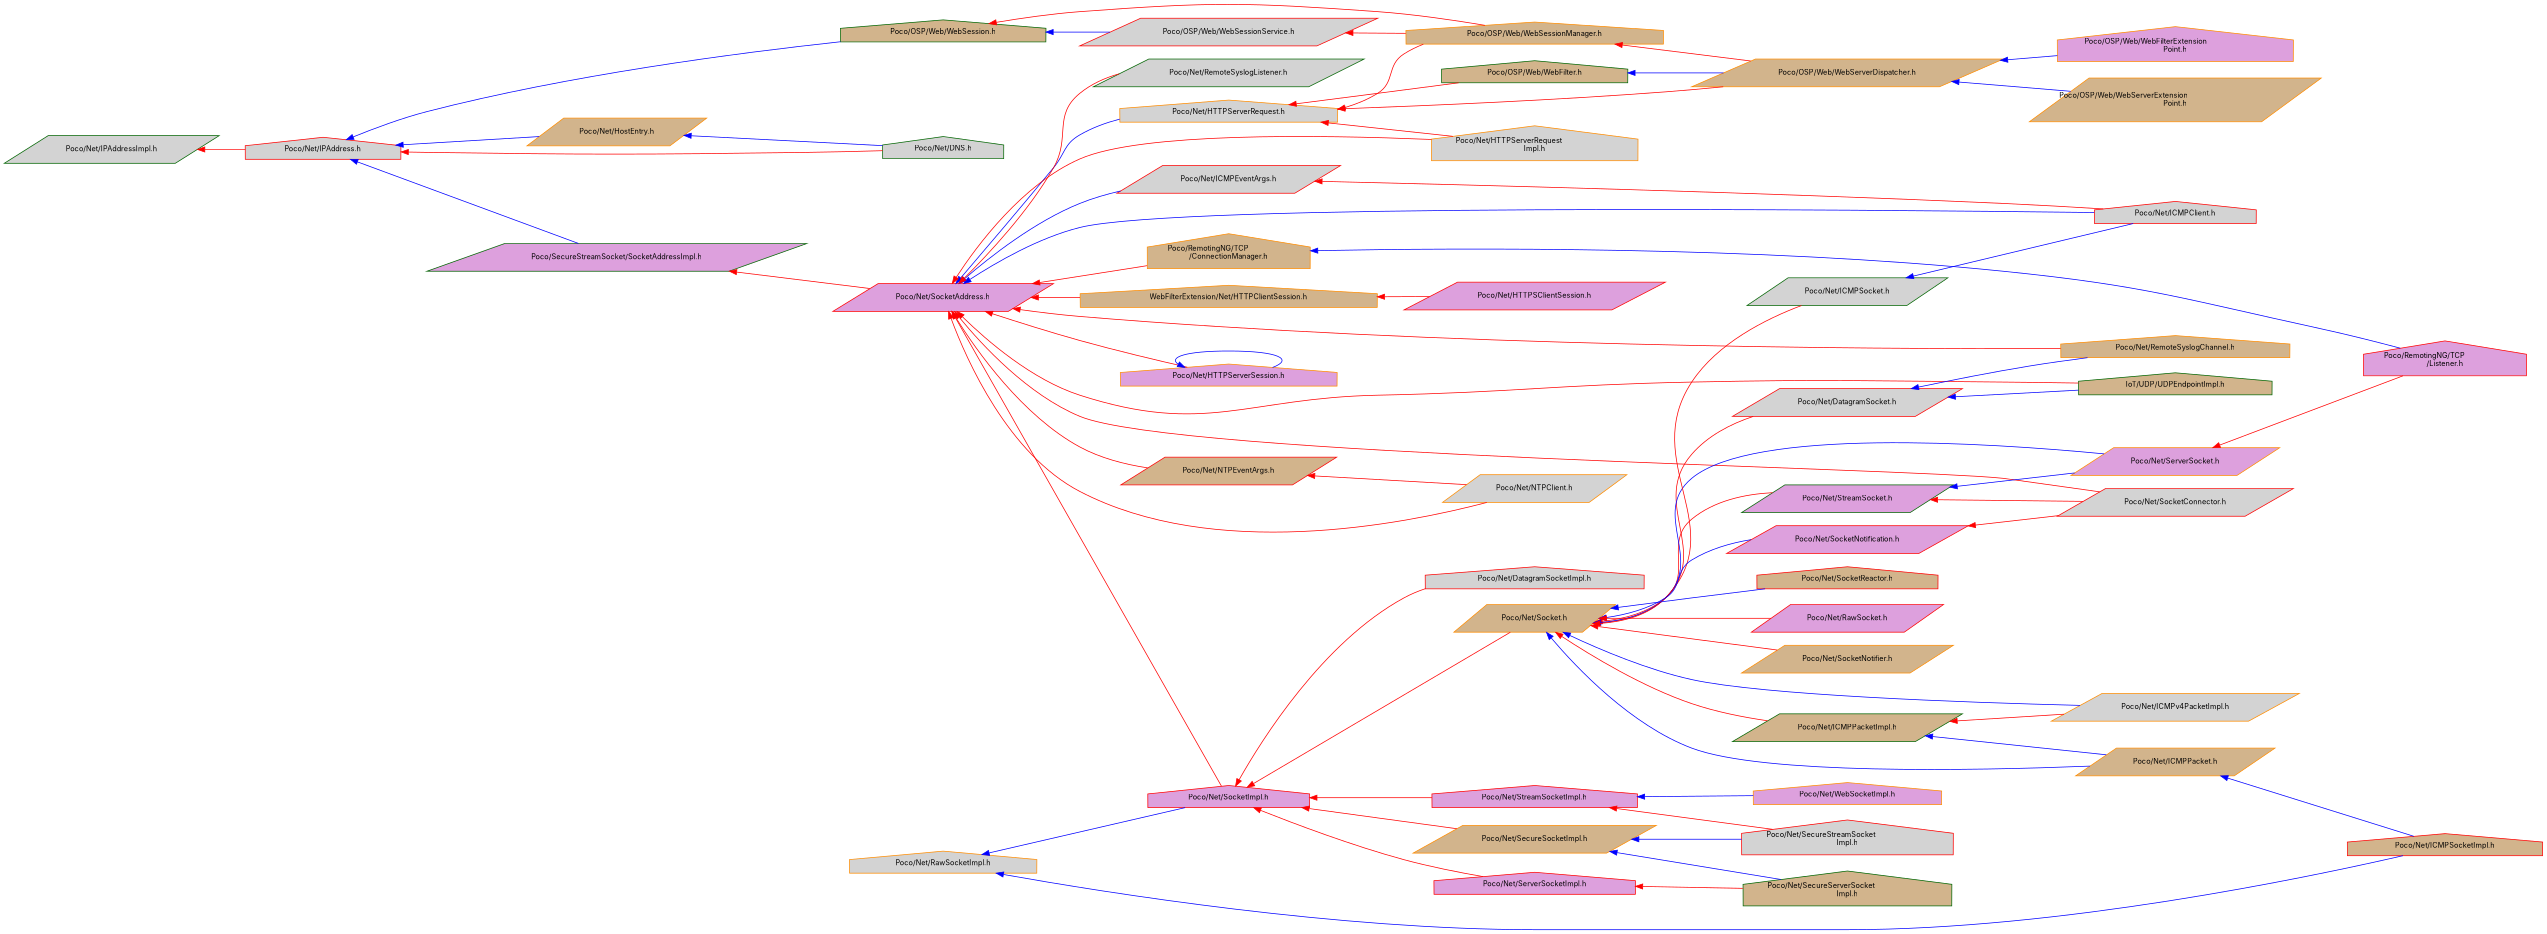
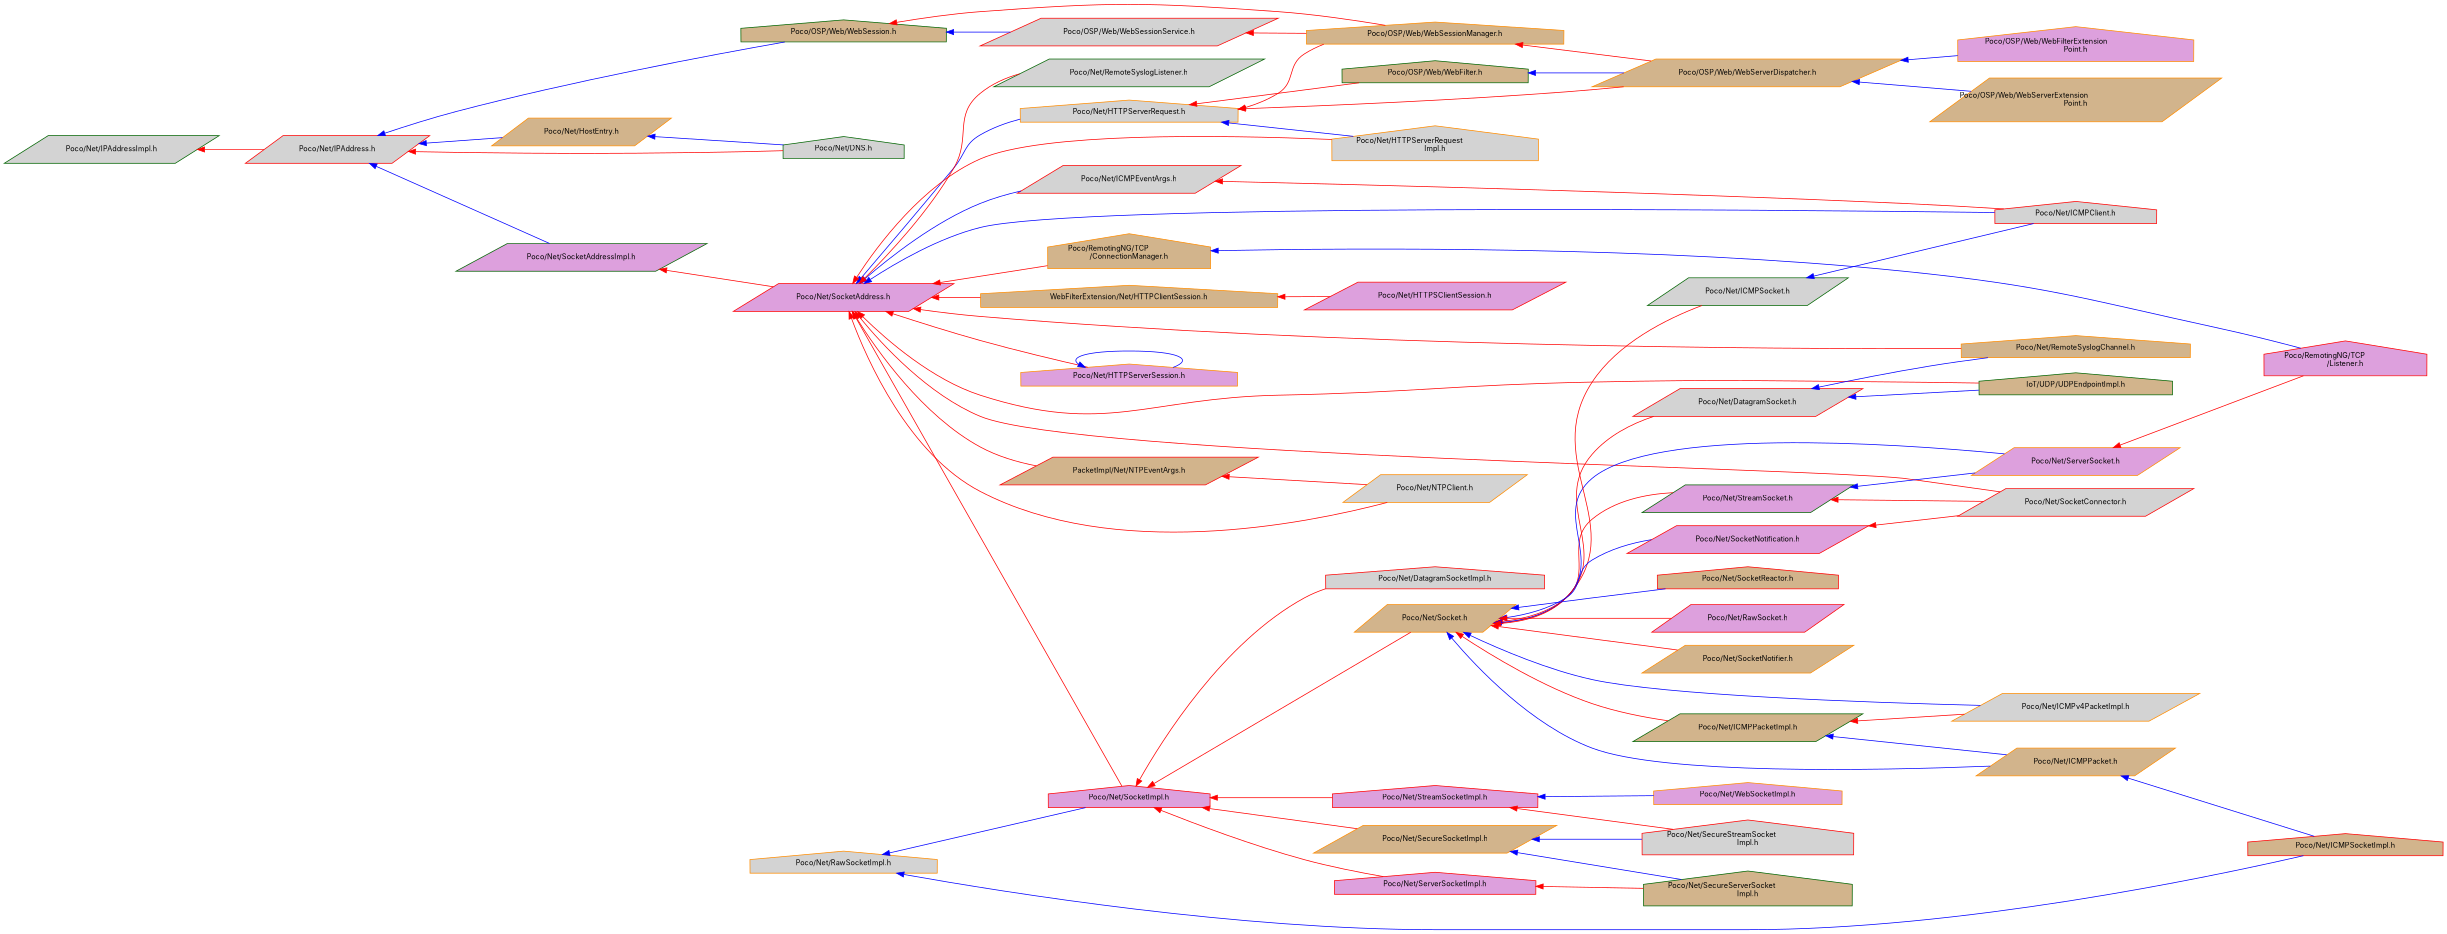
edge "Poco/Net/HTTPServerRequest Impl.h" -> "Poco/Net/HTTPServerRequest.h": color red -> blue
node "Poco/Net/IPAddress.h": shape house -> parallelogram
node "Poco/SecureStreamSocket/SocketAddressImpl.h": label "Poco/SecureStreamSocket/SocketAddressImpl.h" -> "Poco/Net/SocketAddressImpl.h"
node "Poco/Net/NTPEventArgs.h": label "Poco/Net/NTPEventArgs.h" -> "PacketImpl/Net/NTPEventArgs.h"
